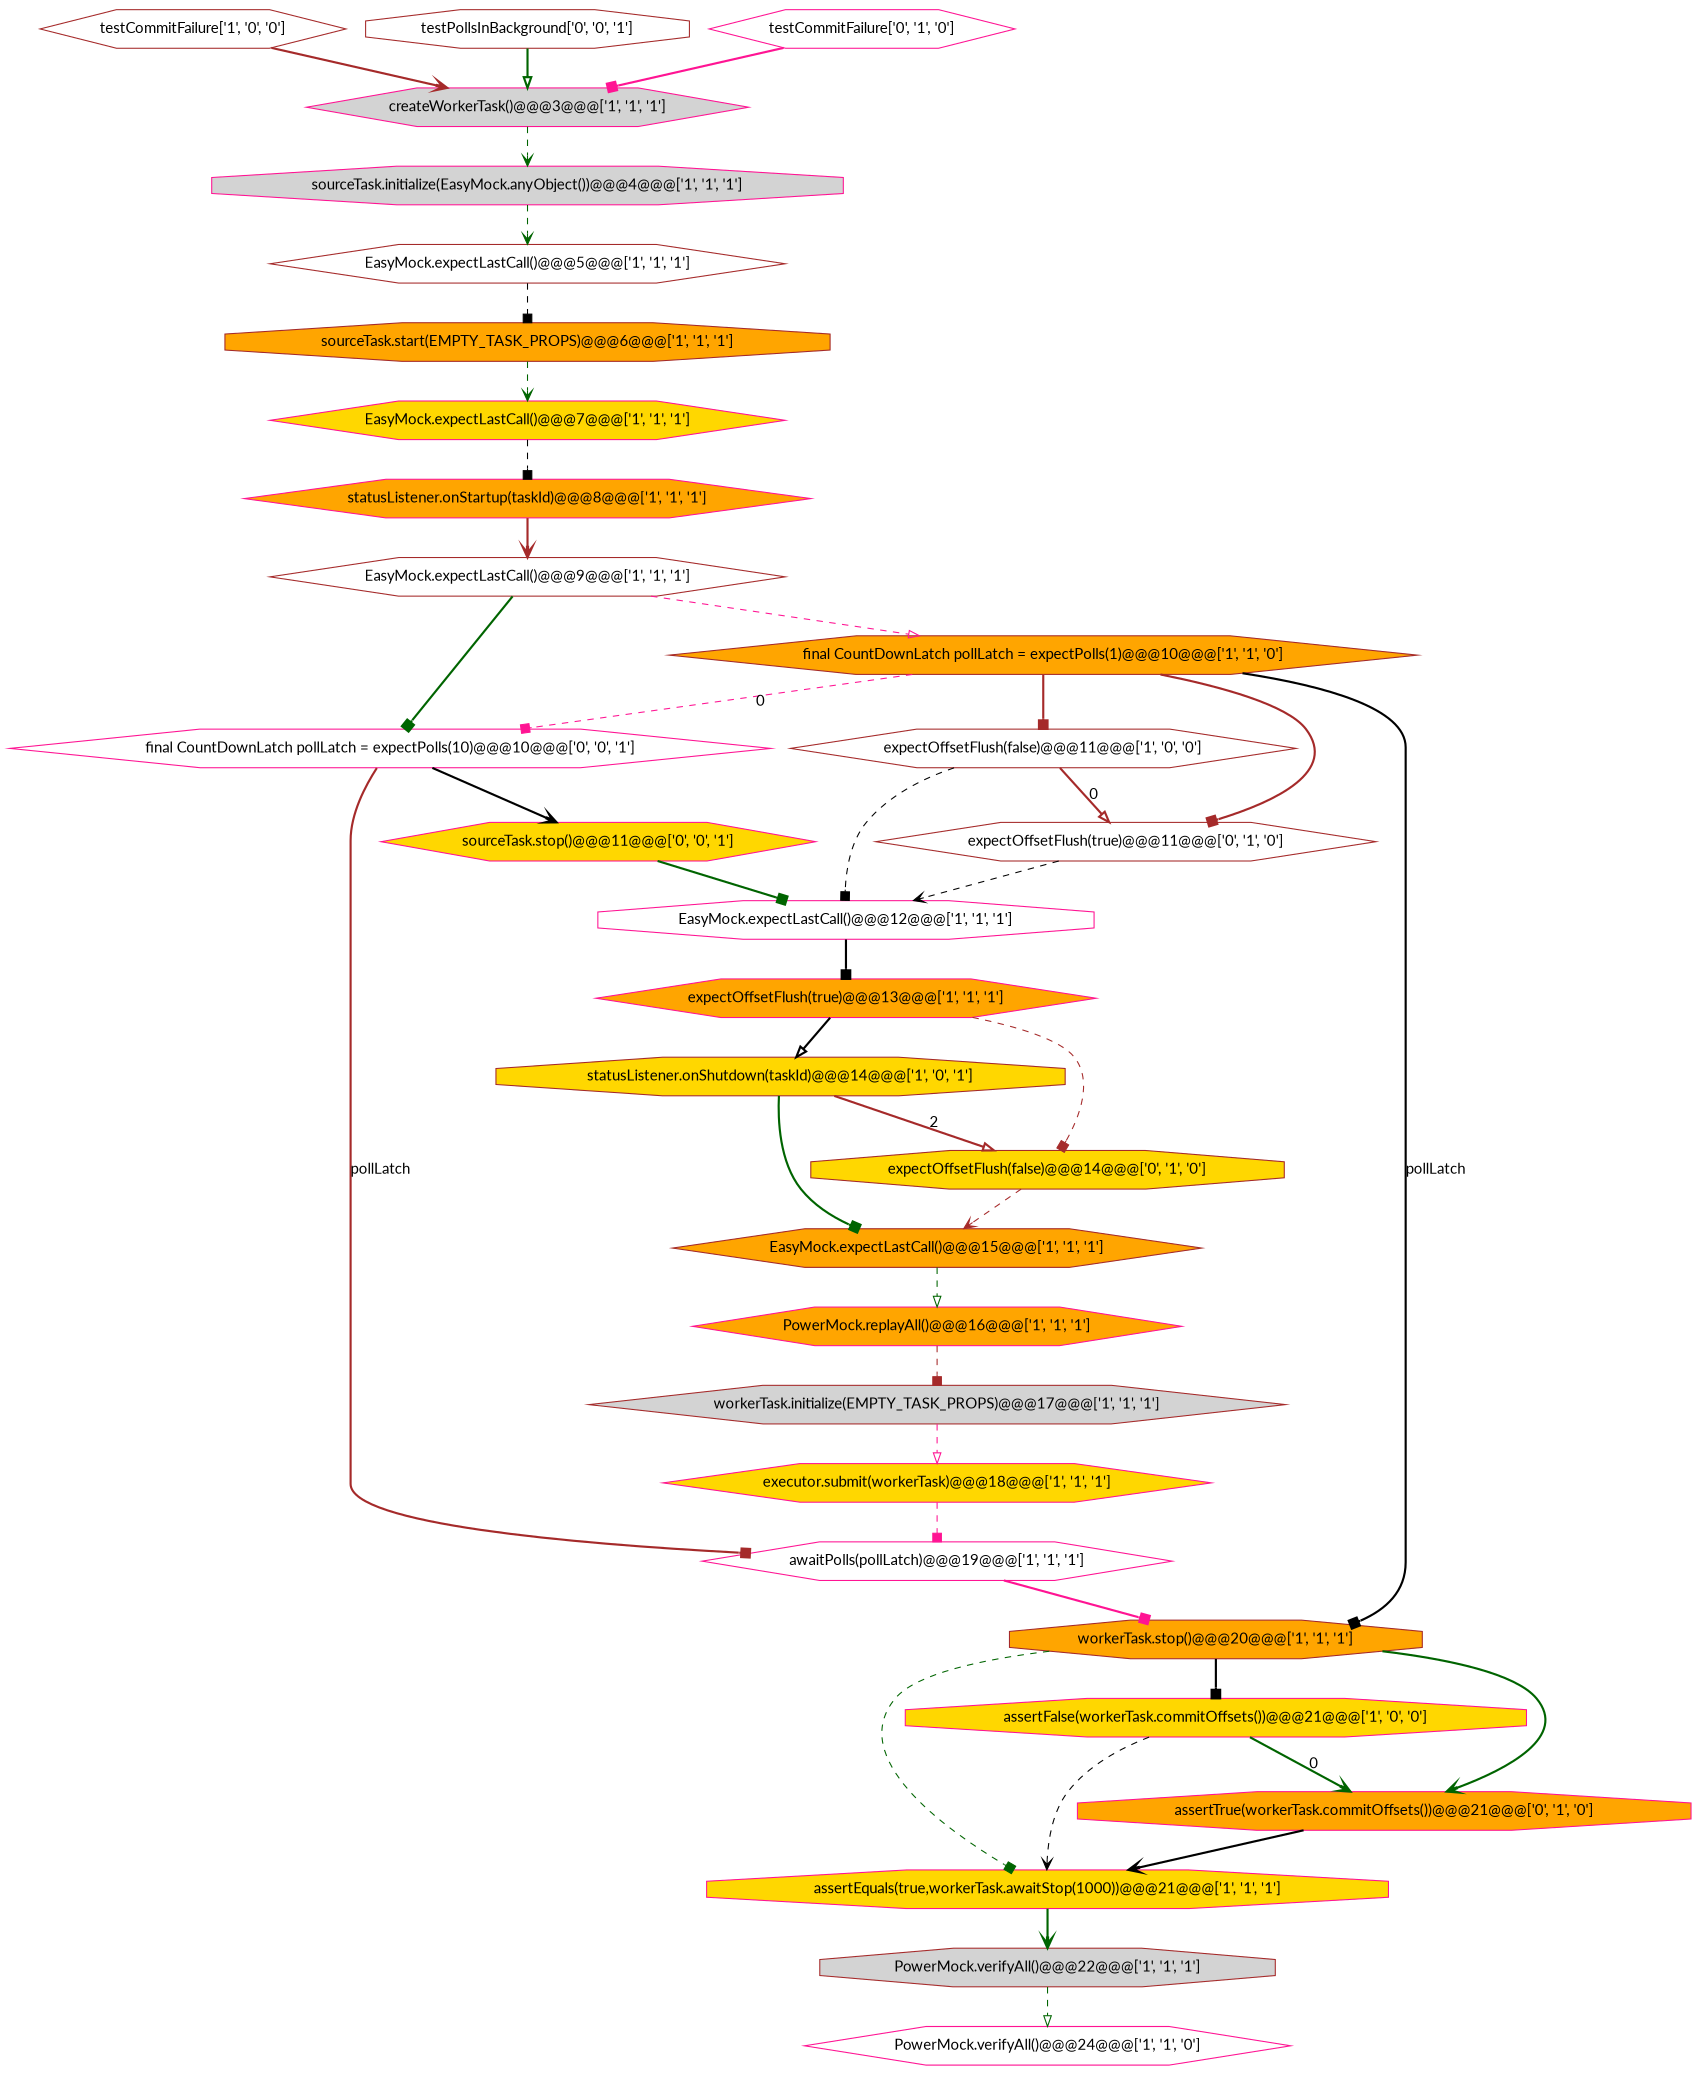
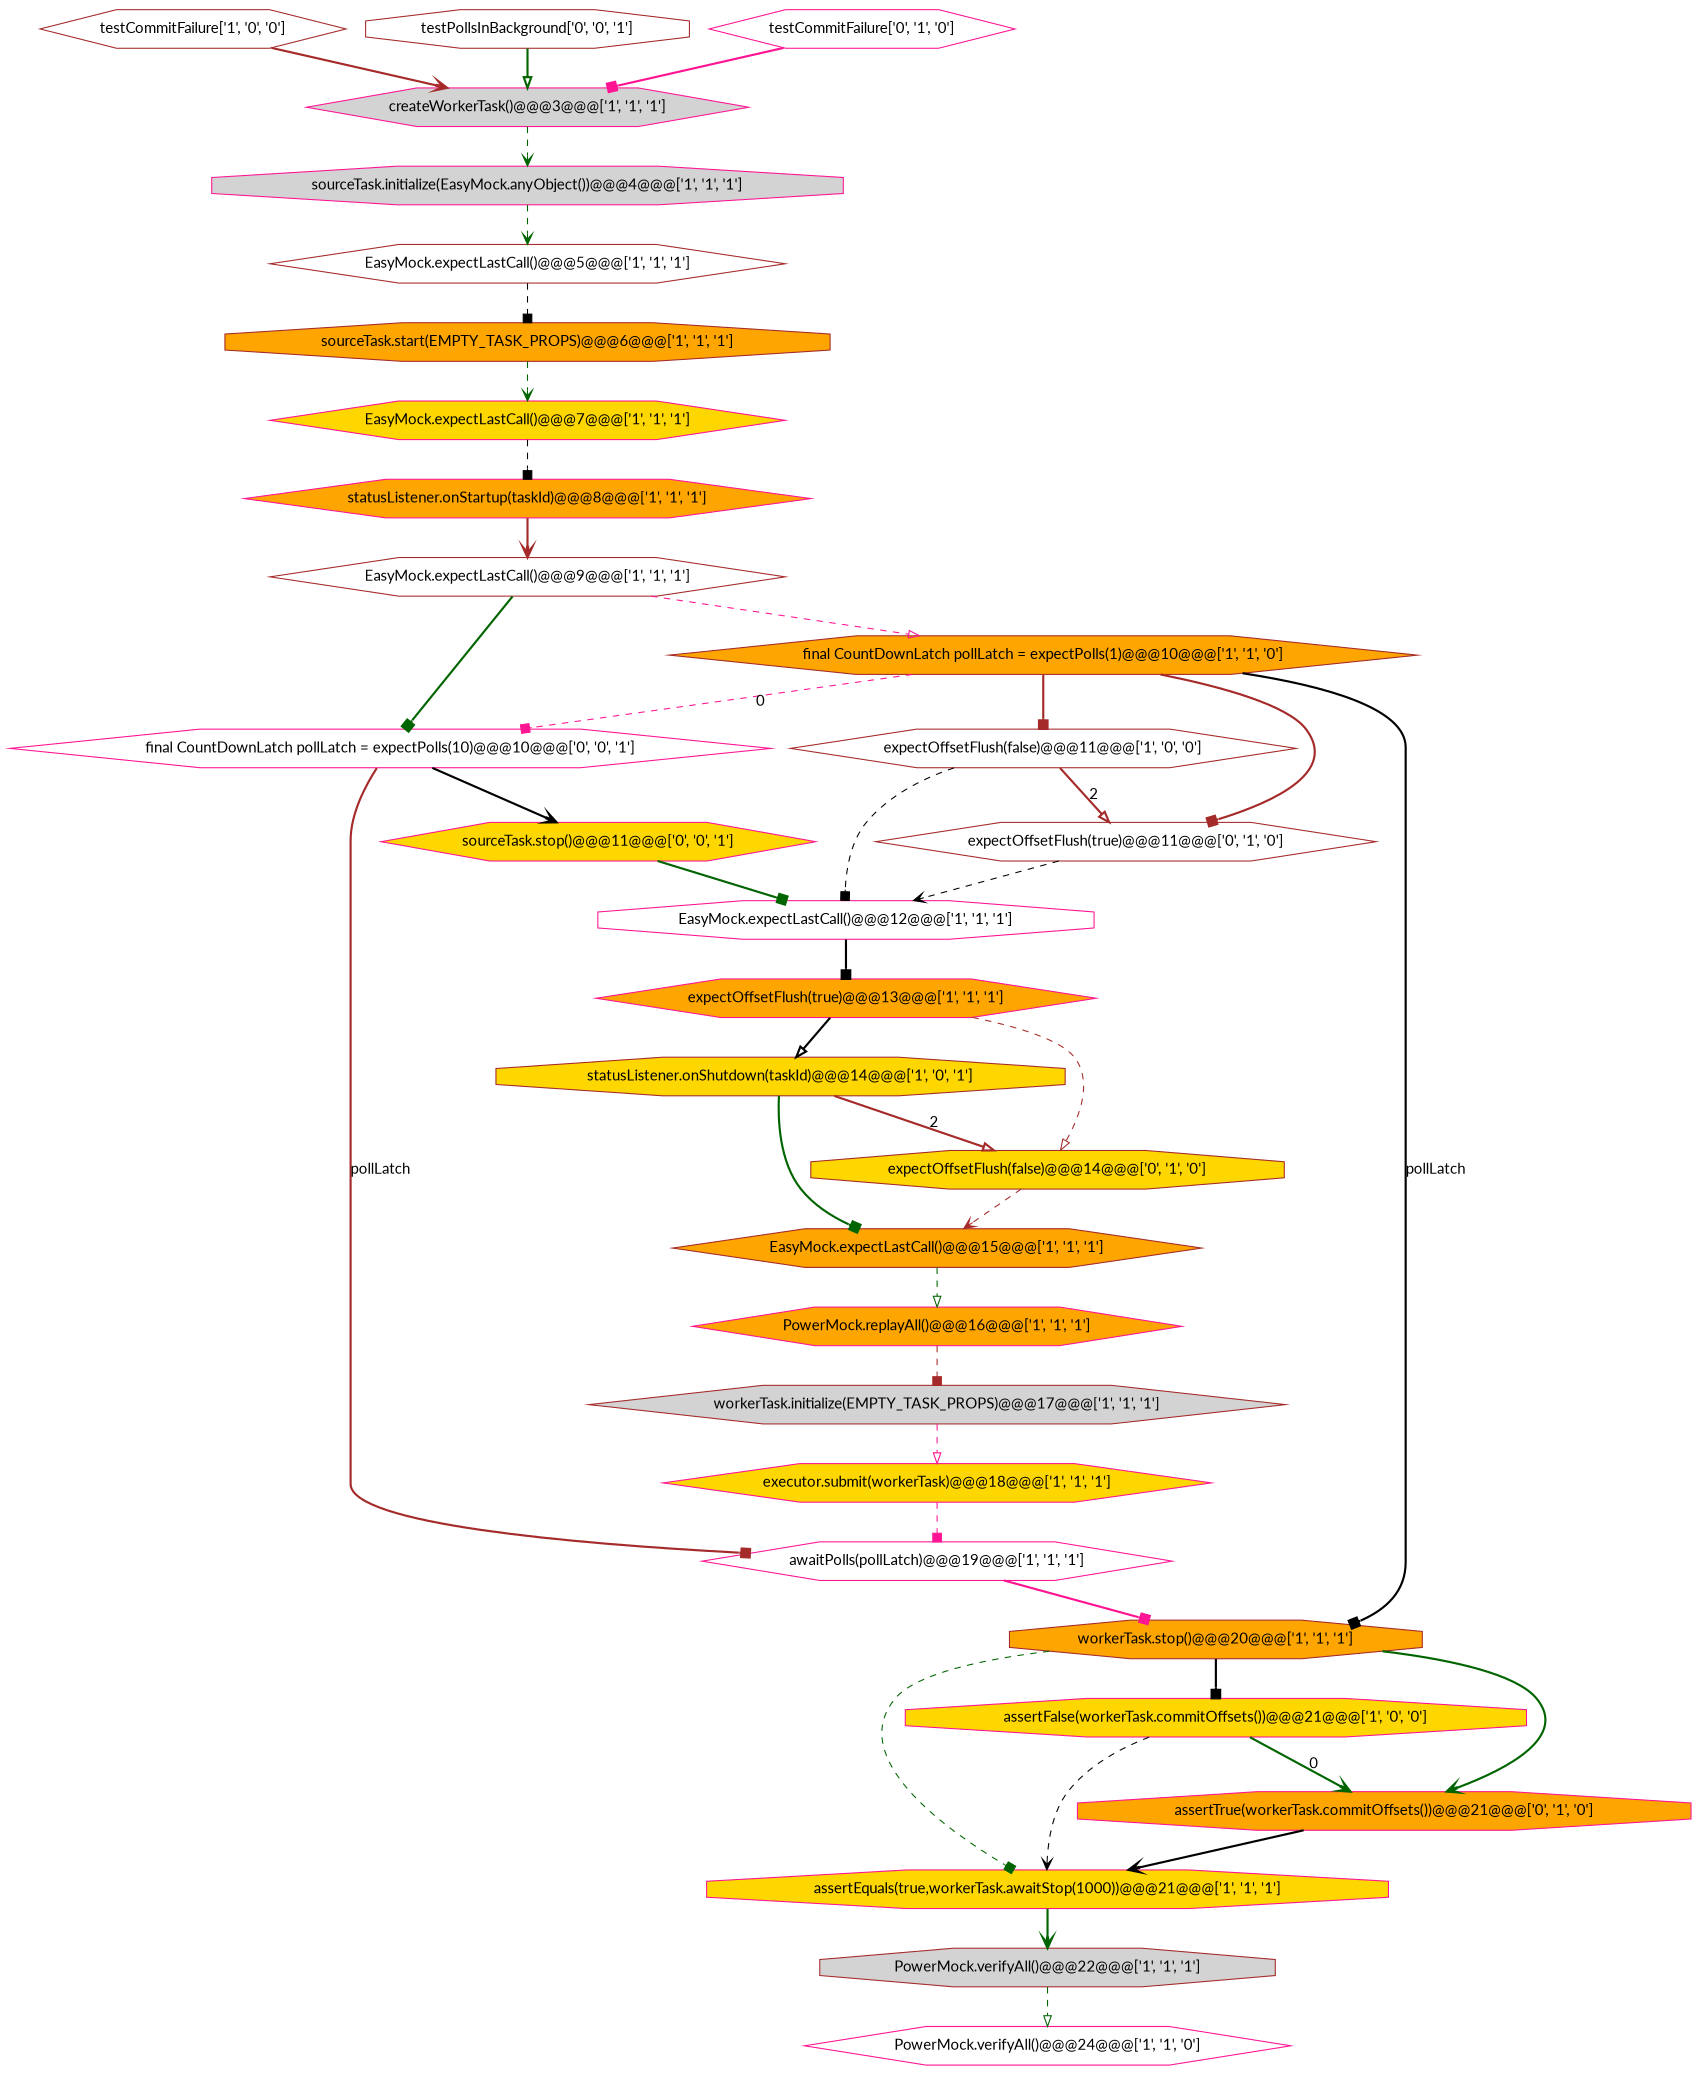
edge "expectOffsetFlush(false)@@@11@@@['1', '0', '0']" -> "expectOffsetFlush(true)@@@11@@@['0', '1', '0']": label "0" -> "2"
edge "expectOffsetFlush(true)@@@13@@@['1', '1', '1']" -> "expectOffsetFlush(false)@@@14@@@['0', '1', '0']": arrowhead box -> onormal
